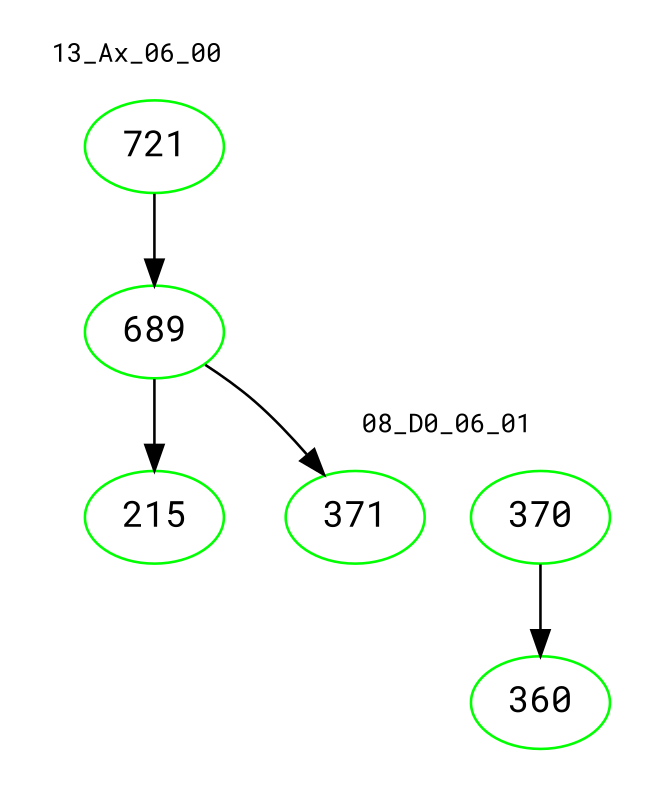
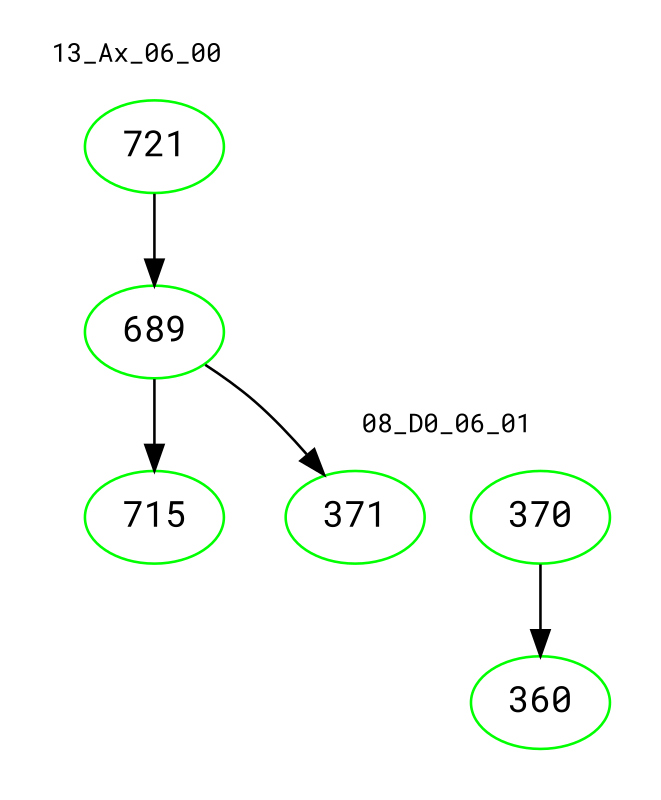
node "215": label "215" -> "715"
